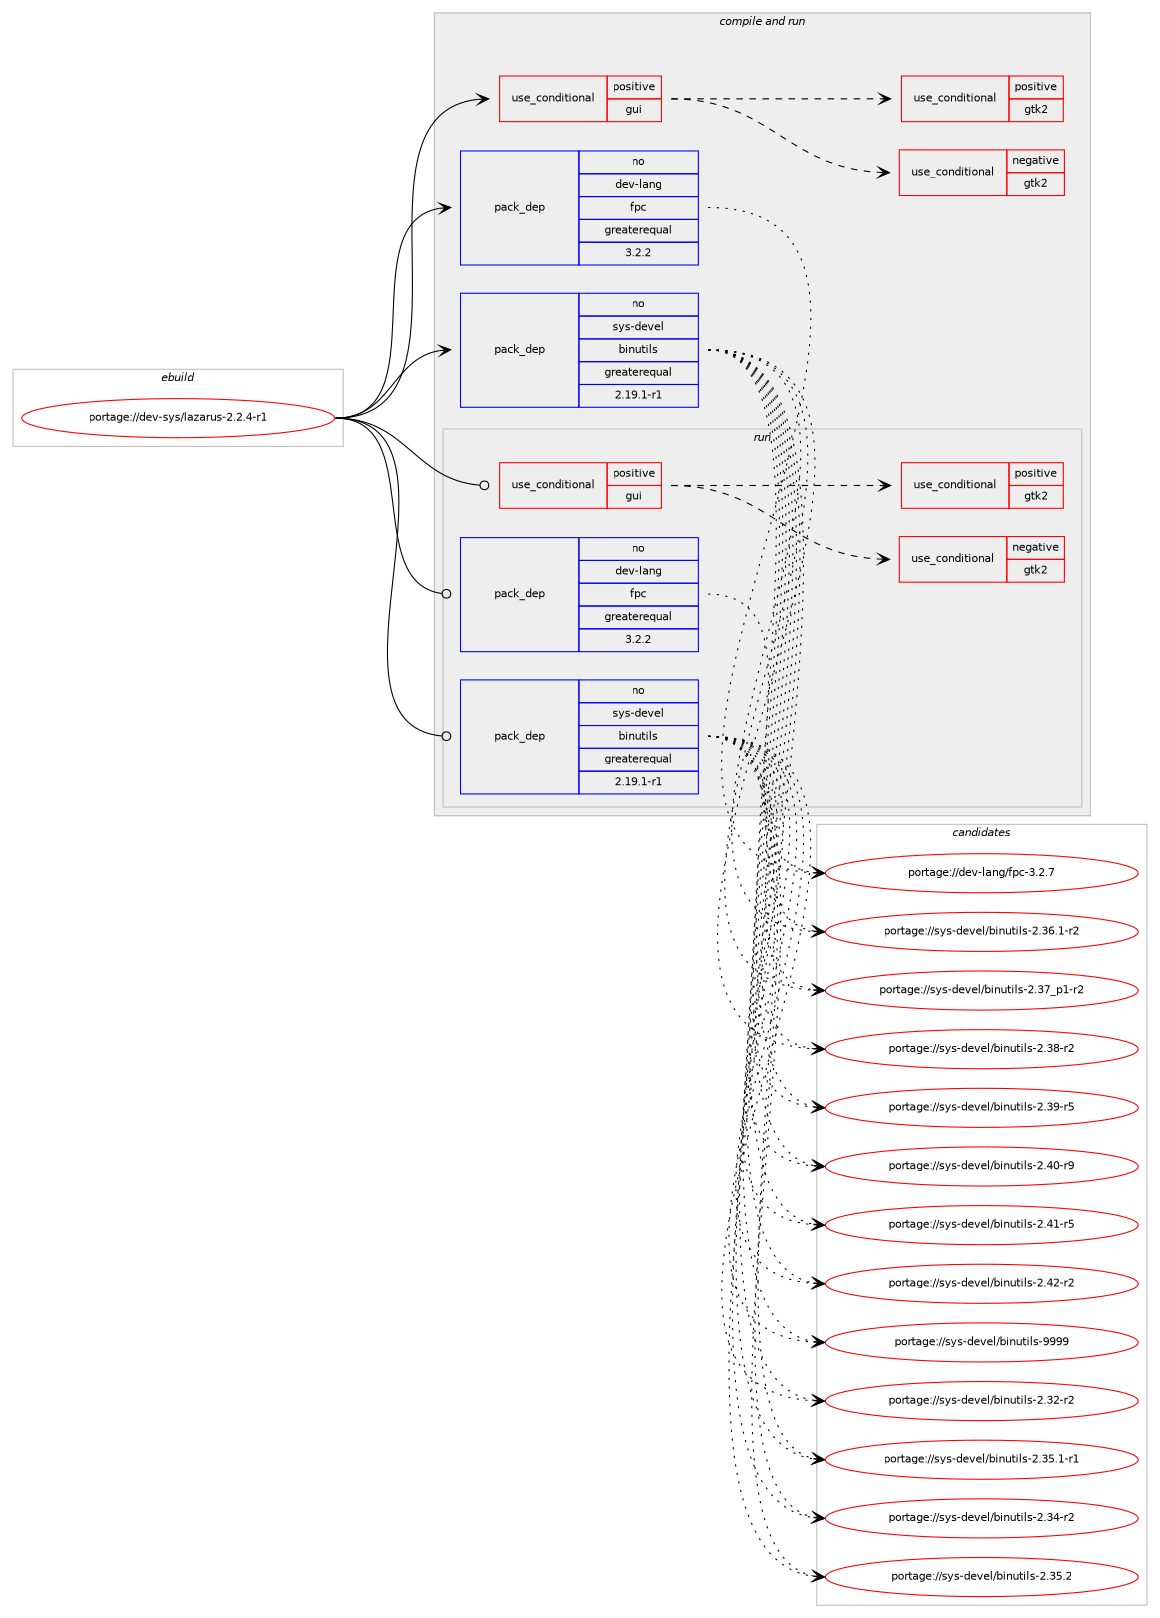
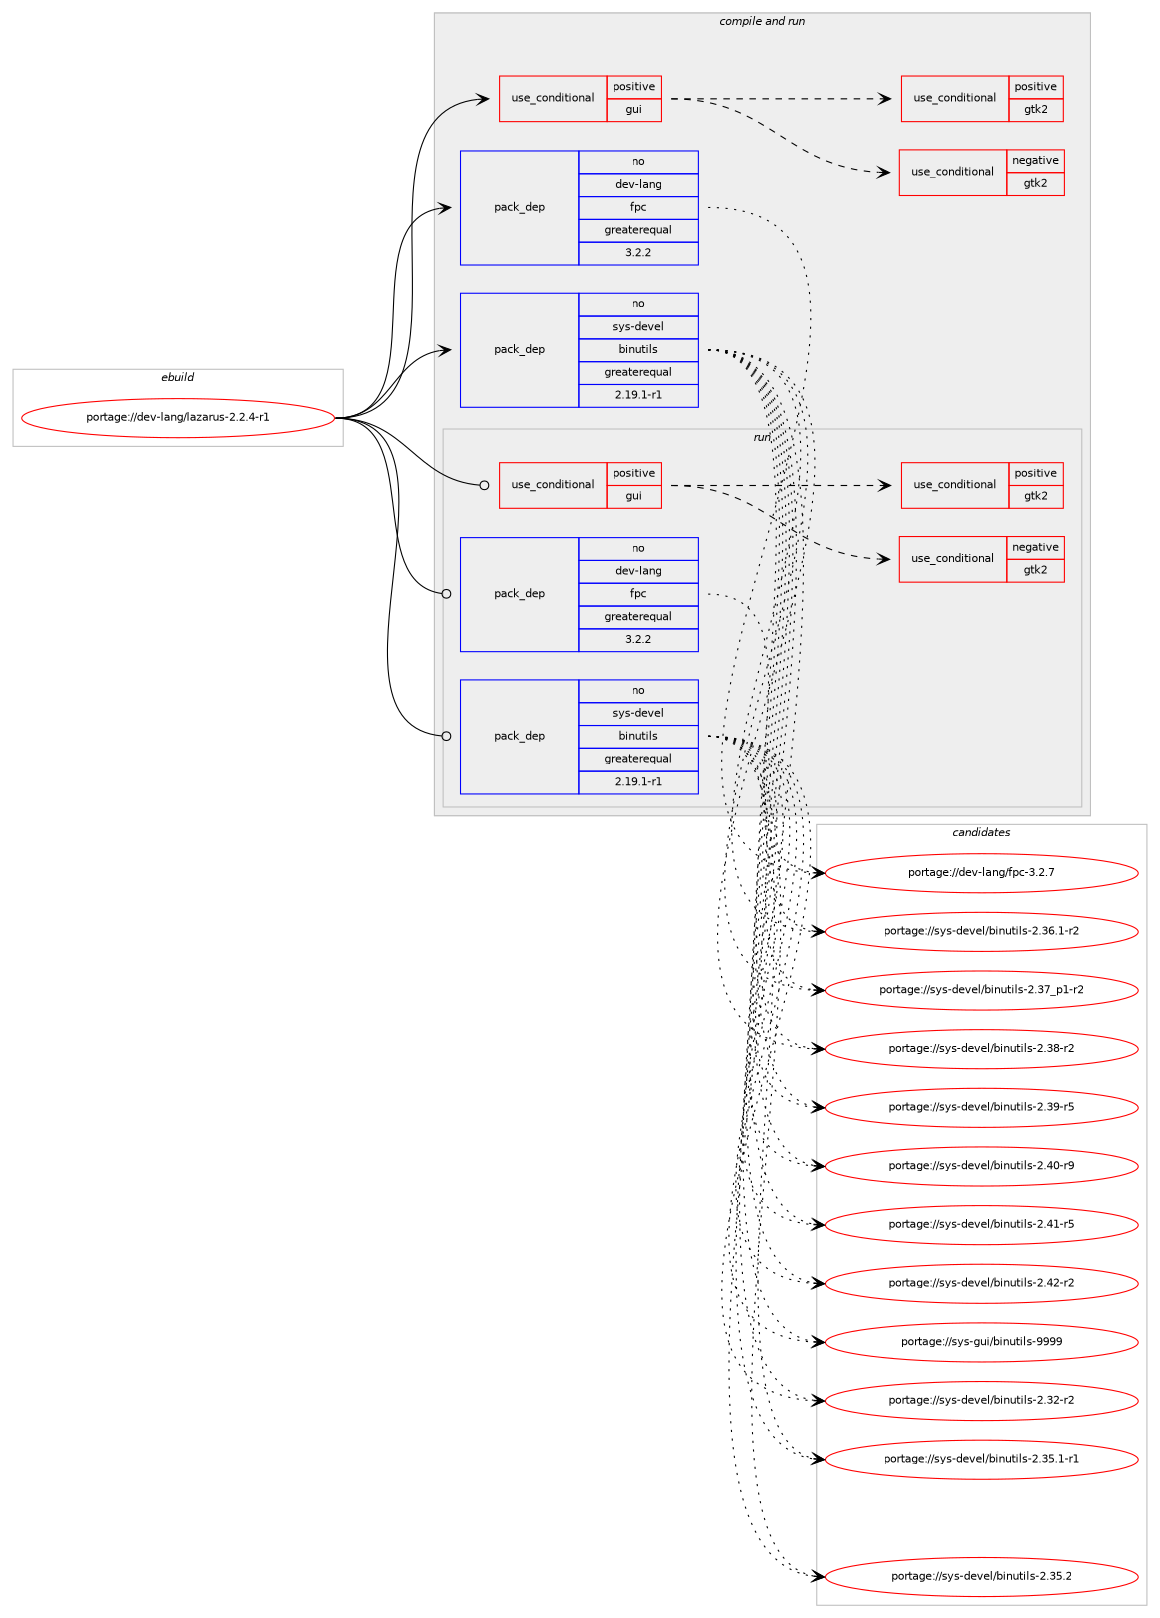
node "portage://dev-sys/lazarus-2.2.4-r1": label "portage://dev-sys/lazarus-2.2.4-r1" -> "portage://dev-lang/lazarus-2.2.4-r1"
node "portage://sys-devel/binutils-9999": label "portage://sys-devel/binutils-9999" -> "portage://sys-gui/binutils-9999"
node "portage://sys-devel/binutils-2.34-r2": removed
